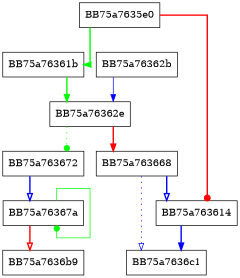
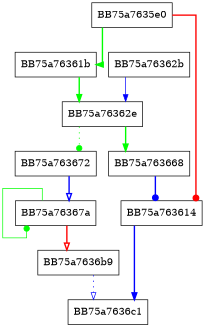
edge "BB75a76362e" -> "BB75a763668": color red -> green
edge "BB75a763668" -> "BB75a763614": arrowhead onormal -> dot
edge "BB75a763668" -> "BB75a7636c1": now "BB75a7636b9" -> "BB75a7636c1"
